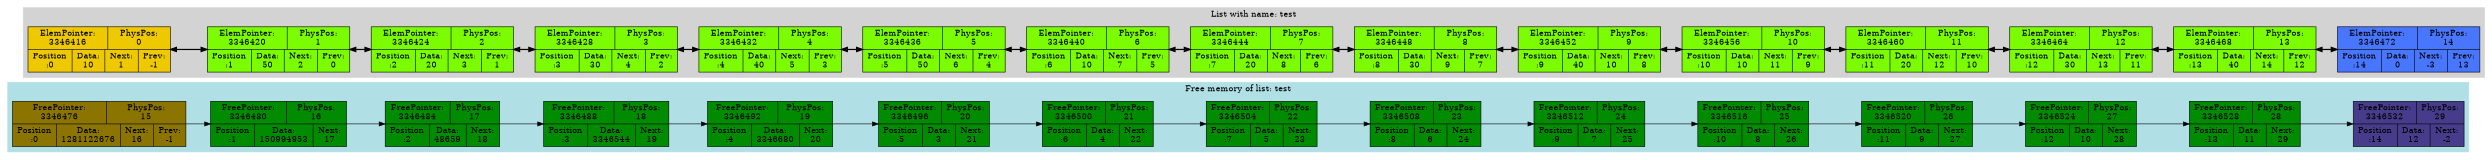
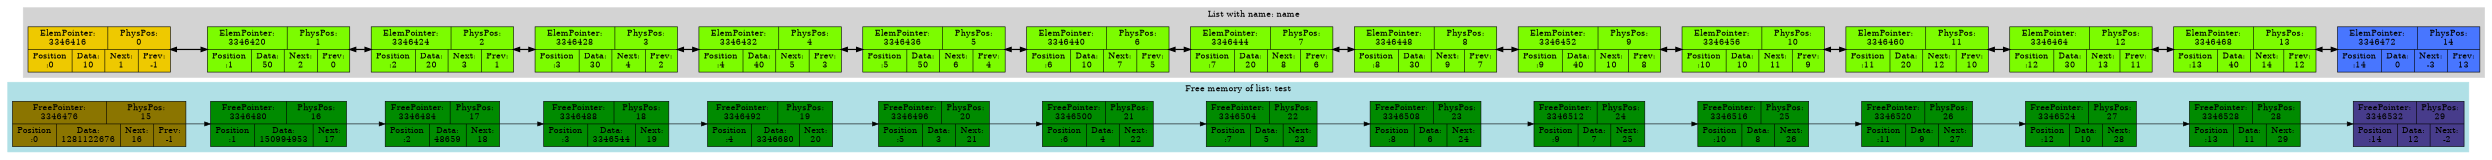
cluster "List with name: test": label "List with name: test" -> "List with name: name"
